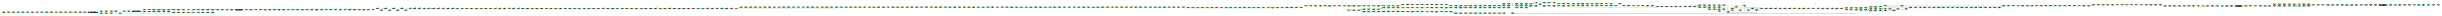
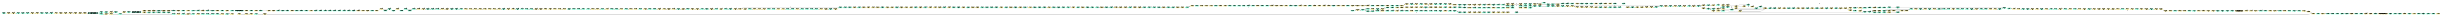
node "0x004232c0 addl": added
